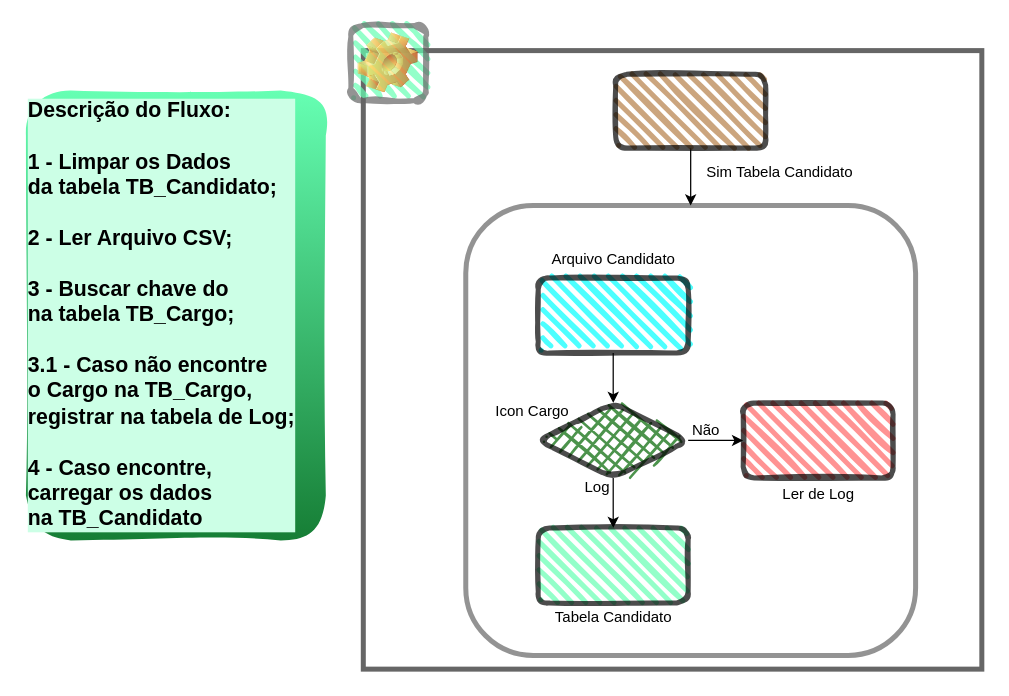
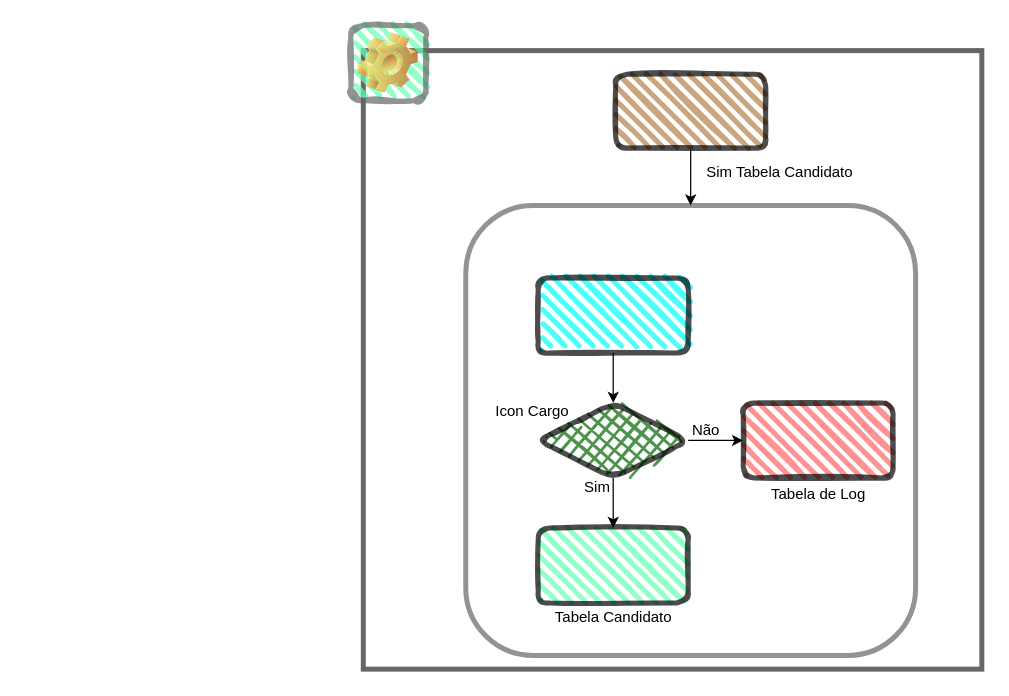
node "Arquivo Candidato": removed
node "Descrição do Fluxo: 1 - Limpar os Dados da tabela TB_Candidato; 2 - Ler Arquivo CSV; 3 - Buscar chave do na tabela TB_Cargo; 3.1 - Caso não encontre o Cargo na TB_Cargo, registrar na tabela de Log; 4 - Caso encontre, carregar os dados na TB_Candidato": removed
node "Log": label "Log" -> "Sim"
node "Ler de Log": label "Ler de Log" -> "Tabela de Log"
